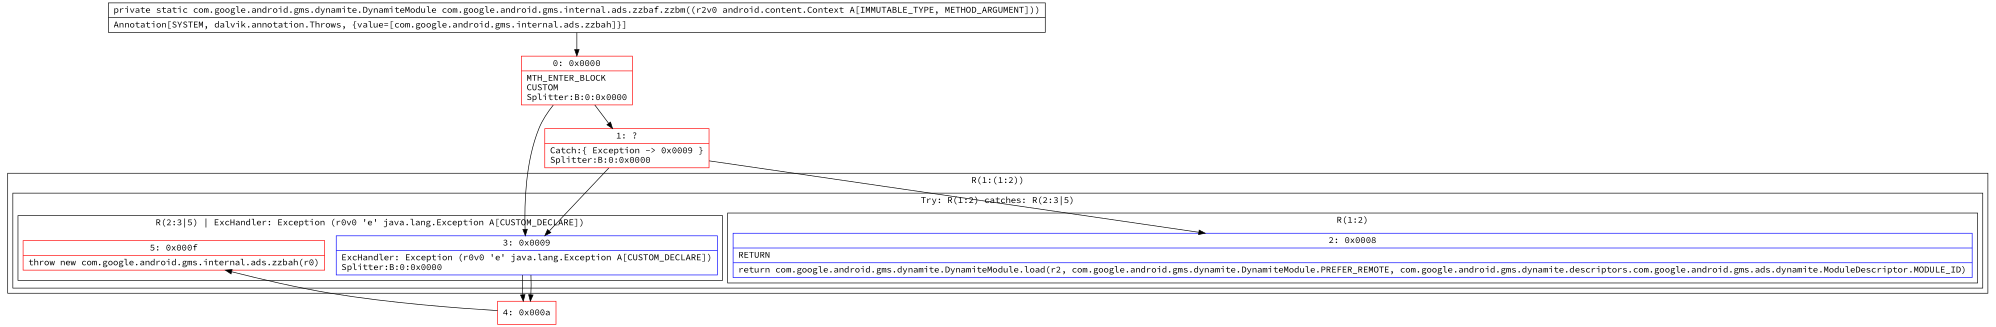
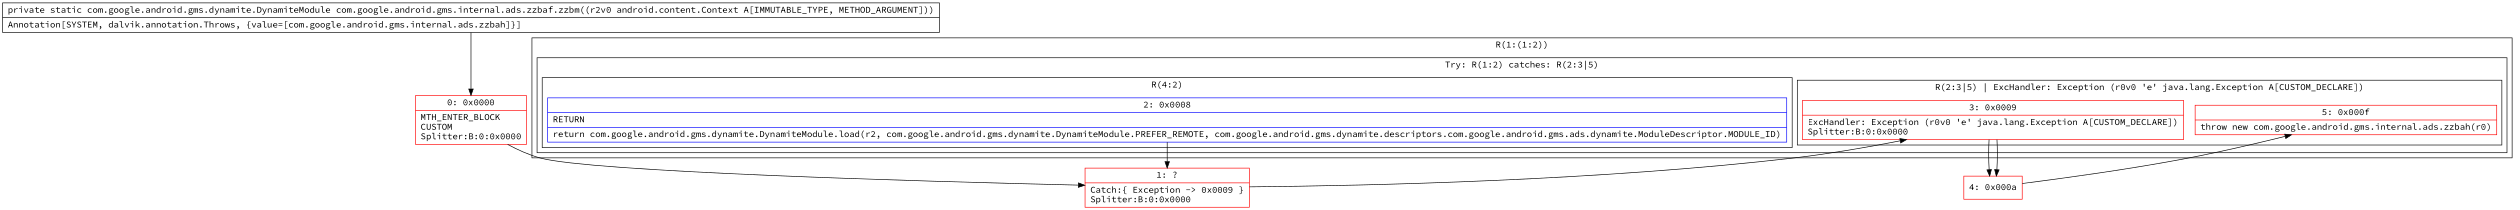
edge "0: 0x0000" -> "3: 0x0009": removed
edge "1: ?" -> "2: 0x0008": reversed
cluster "R(1:2)": label "R(1:2)" -> "R(4:2)"
node "3: 0x0009": color blue -> red
